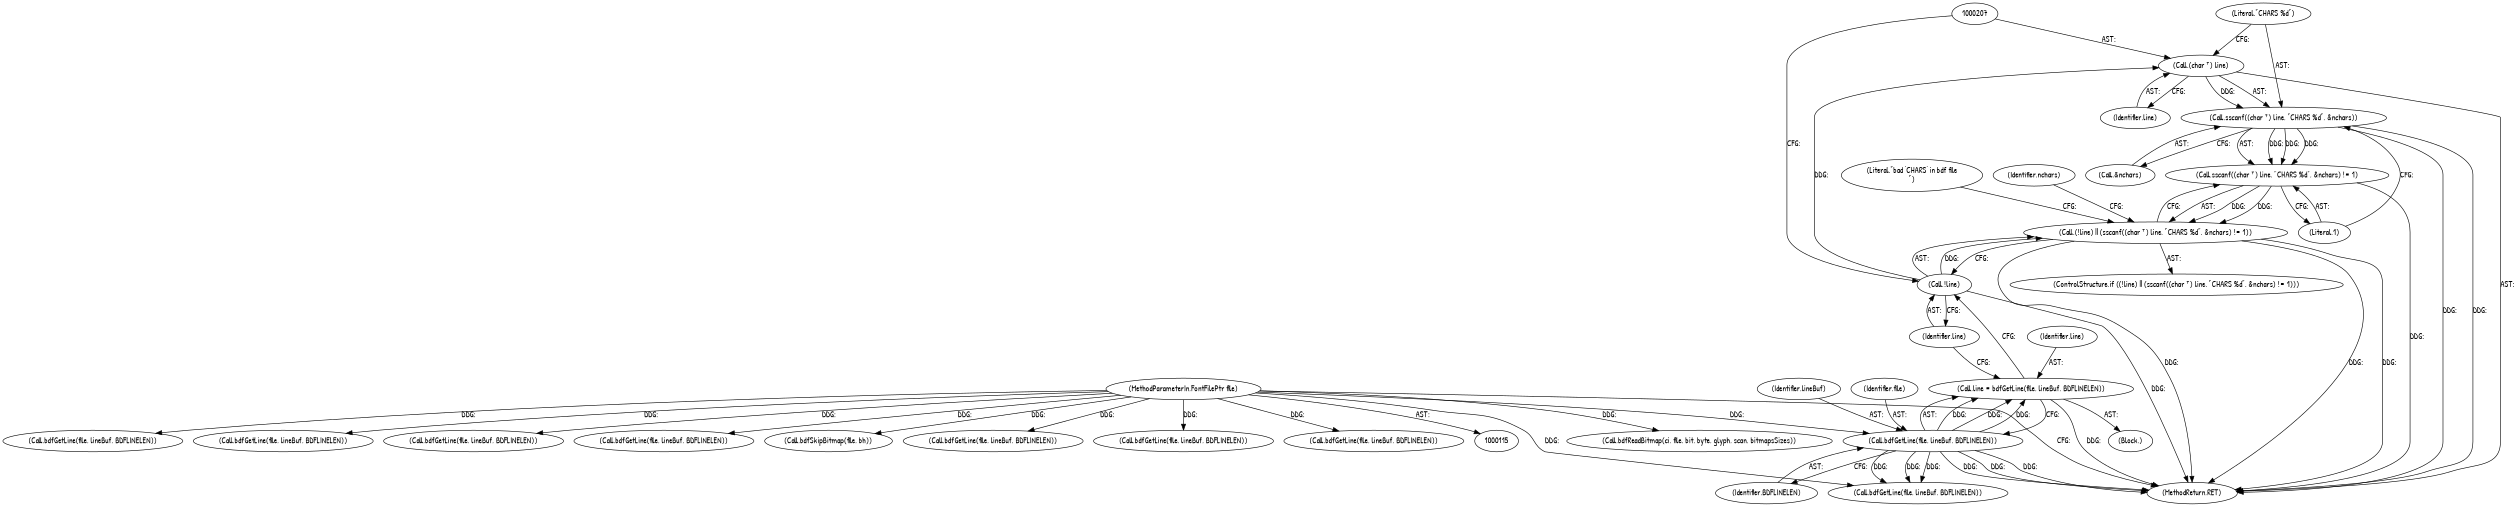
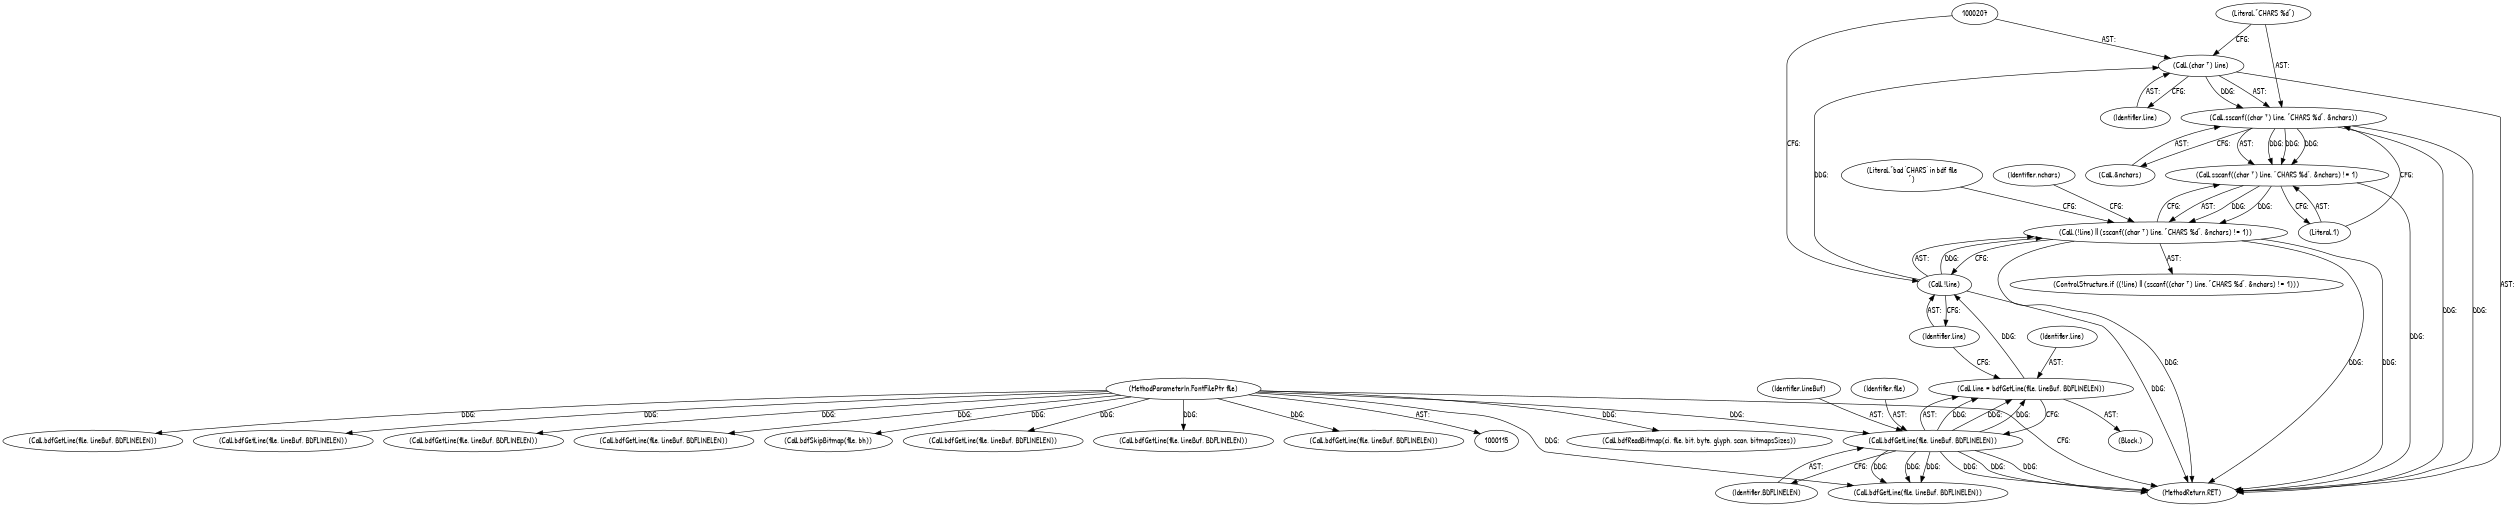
edge "(Call,line = bdfGetLine(file, lineBuf, BDFLINELEN))" -> "(Call,!line)": label "CFG: " -> "DDG: "
edge "(Call,line = bdfGetLine(file, lineBuf, BDFLINELEN))" -> "(MethodReturn,RET)": removed, label "DDG:"
